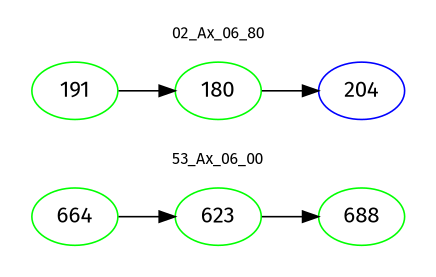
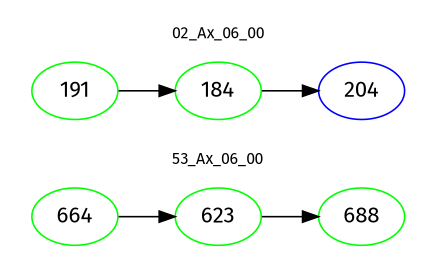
cluster "02_Ax_06_80": label "02_Ax_06_80" -> "02_Ax_06_00"
node "180": label "180" -> "184"
